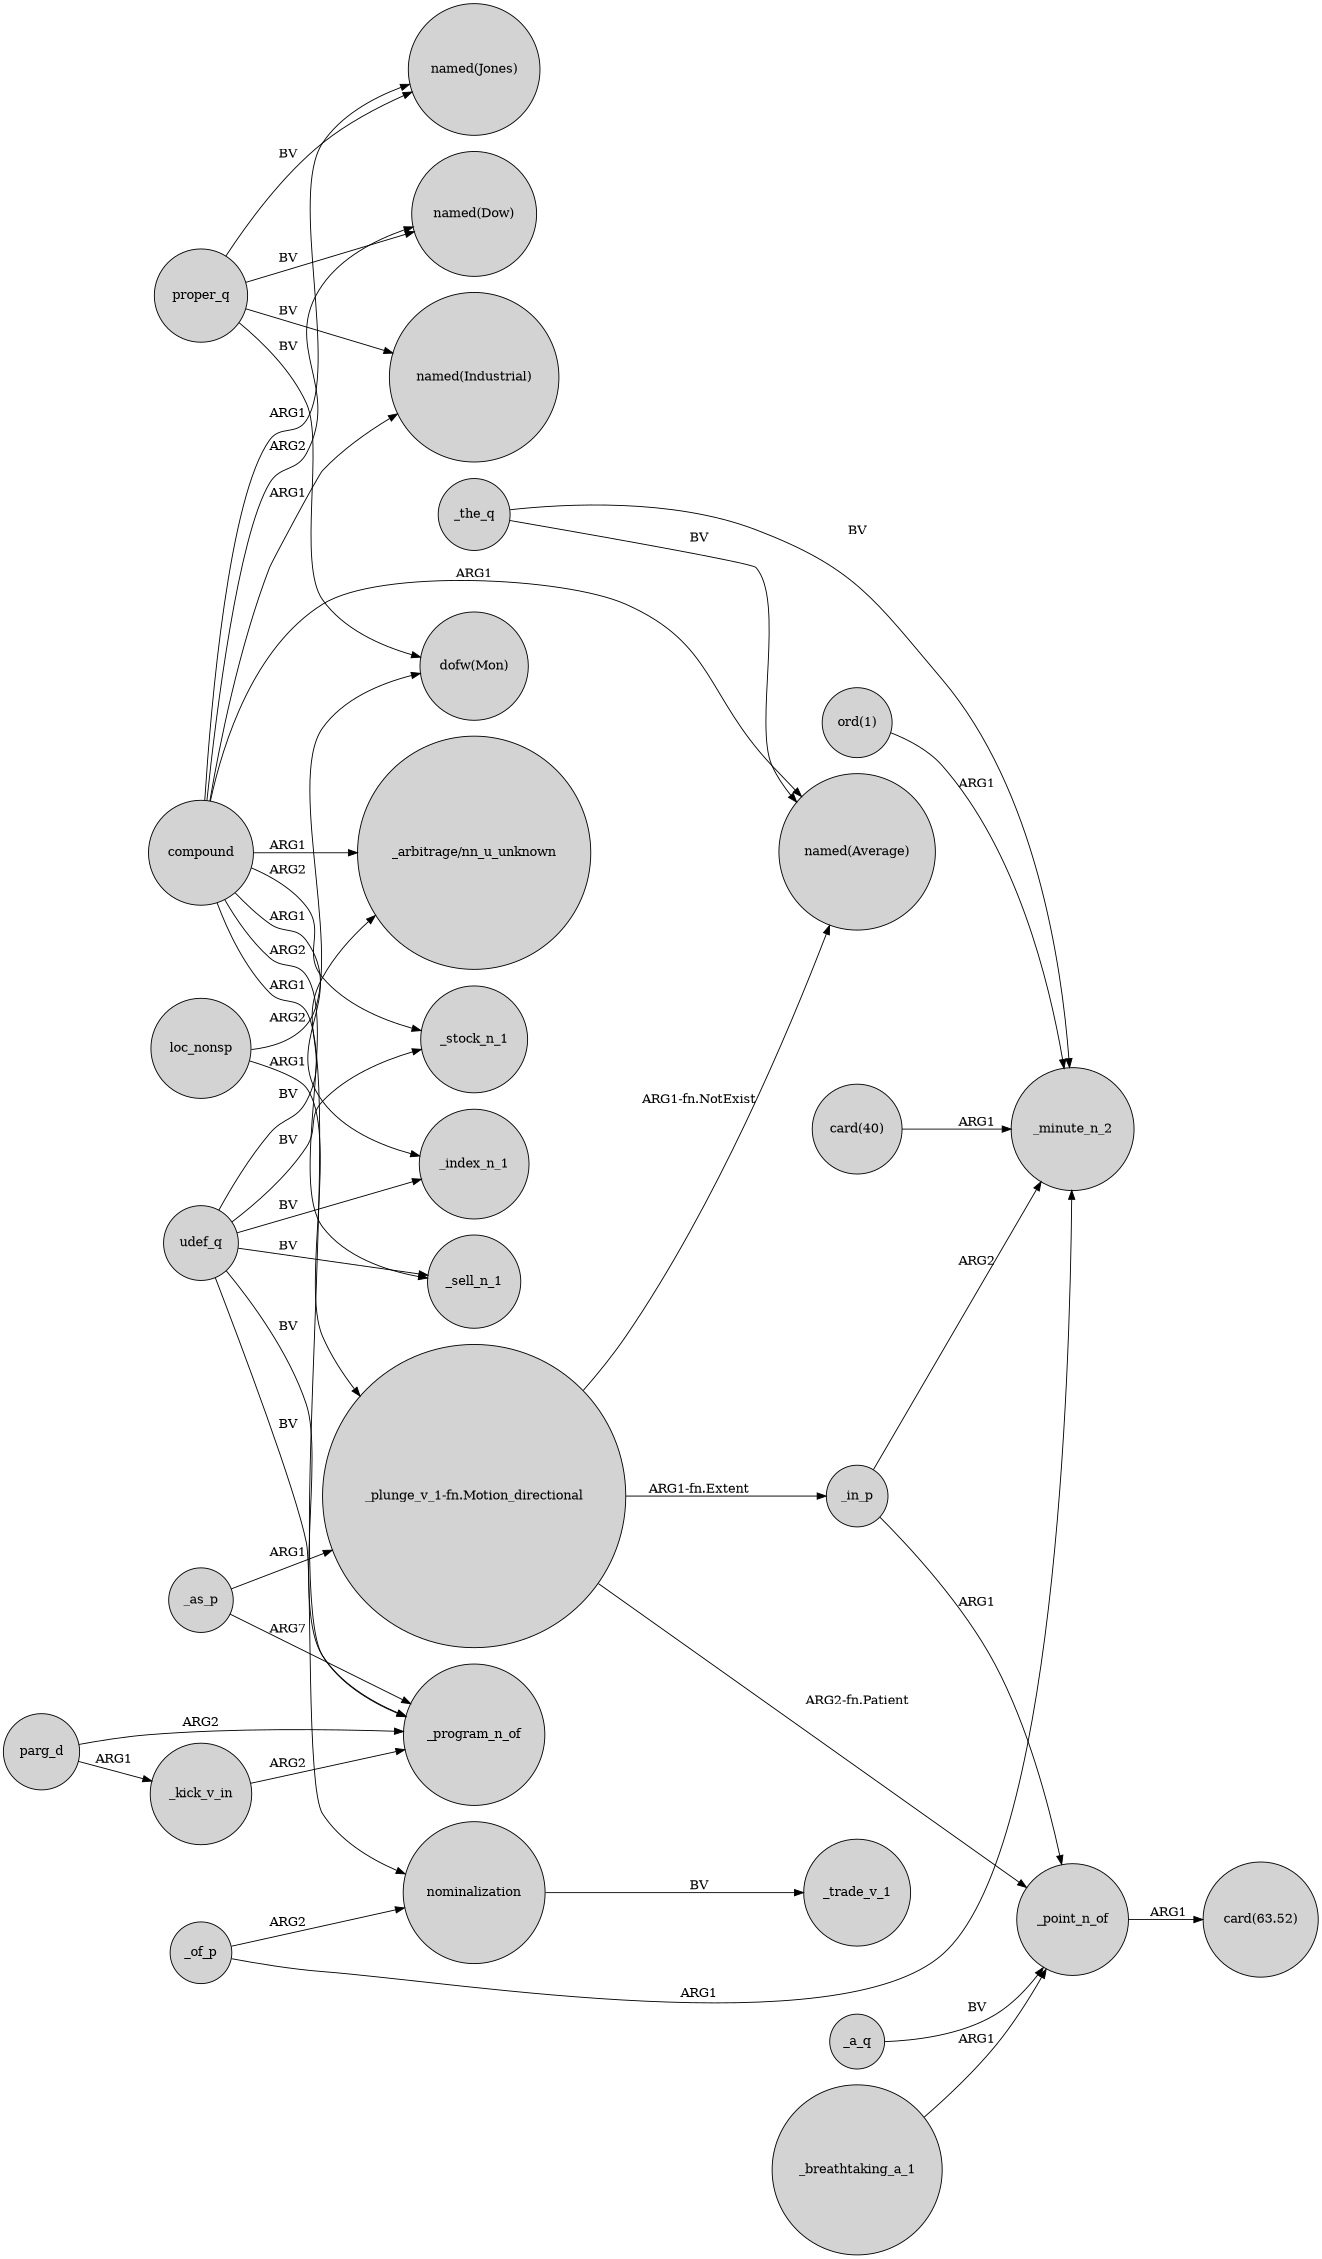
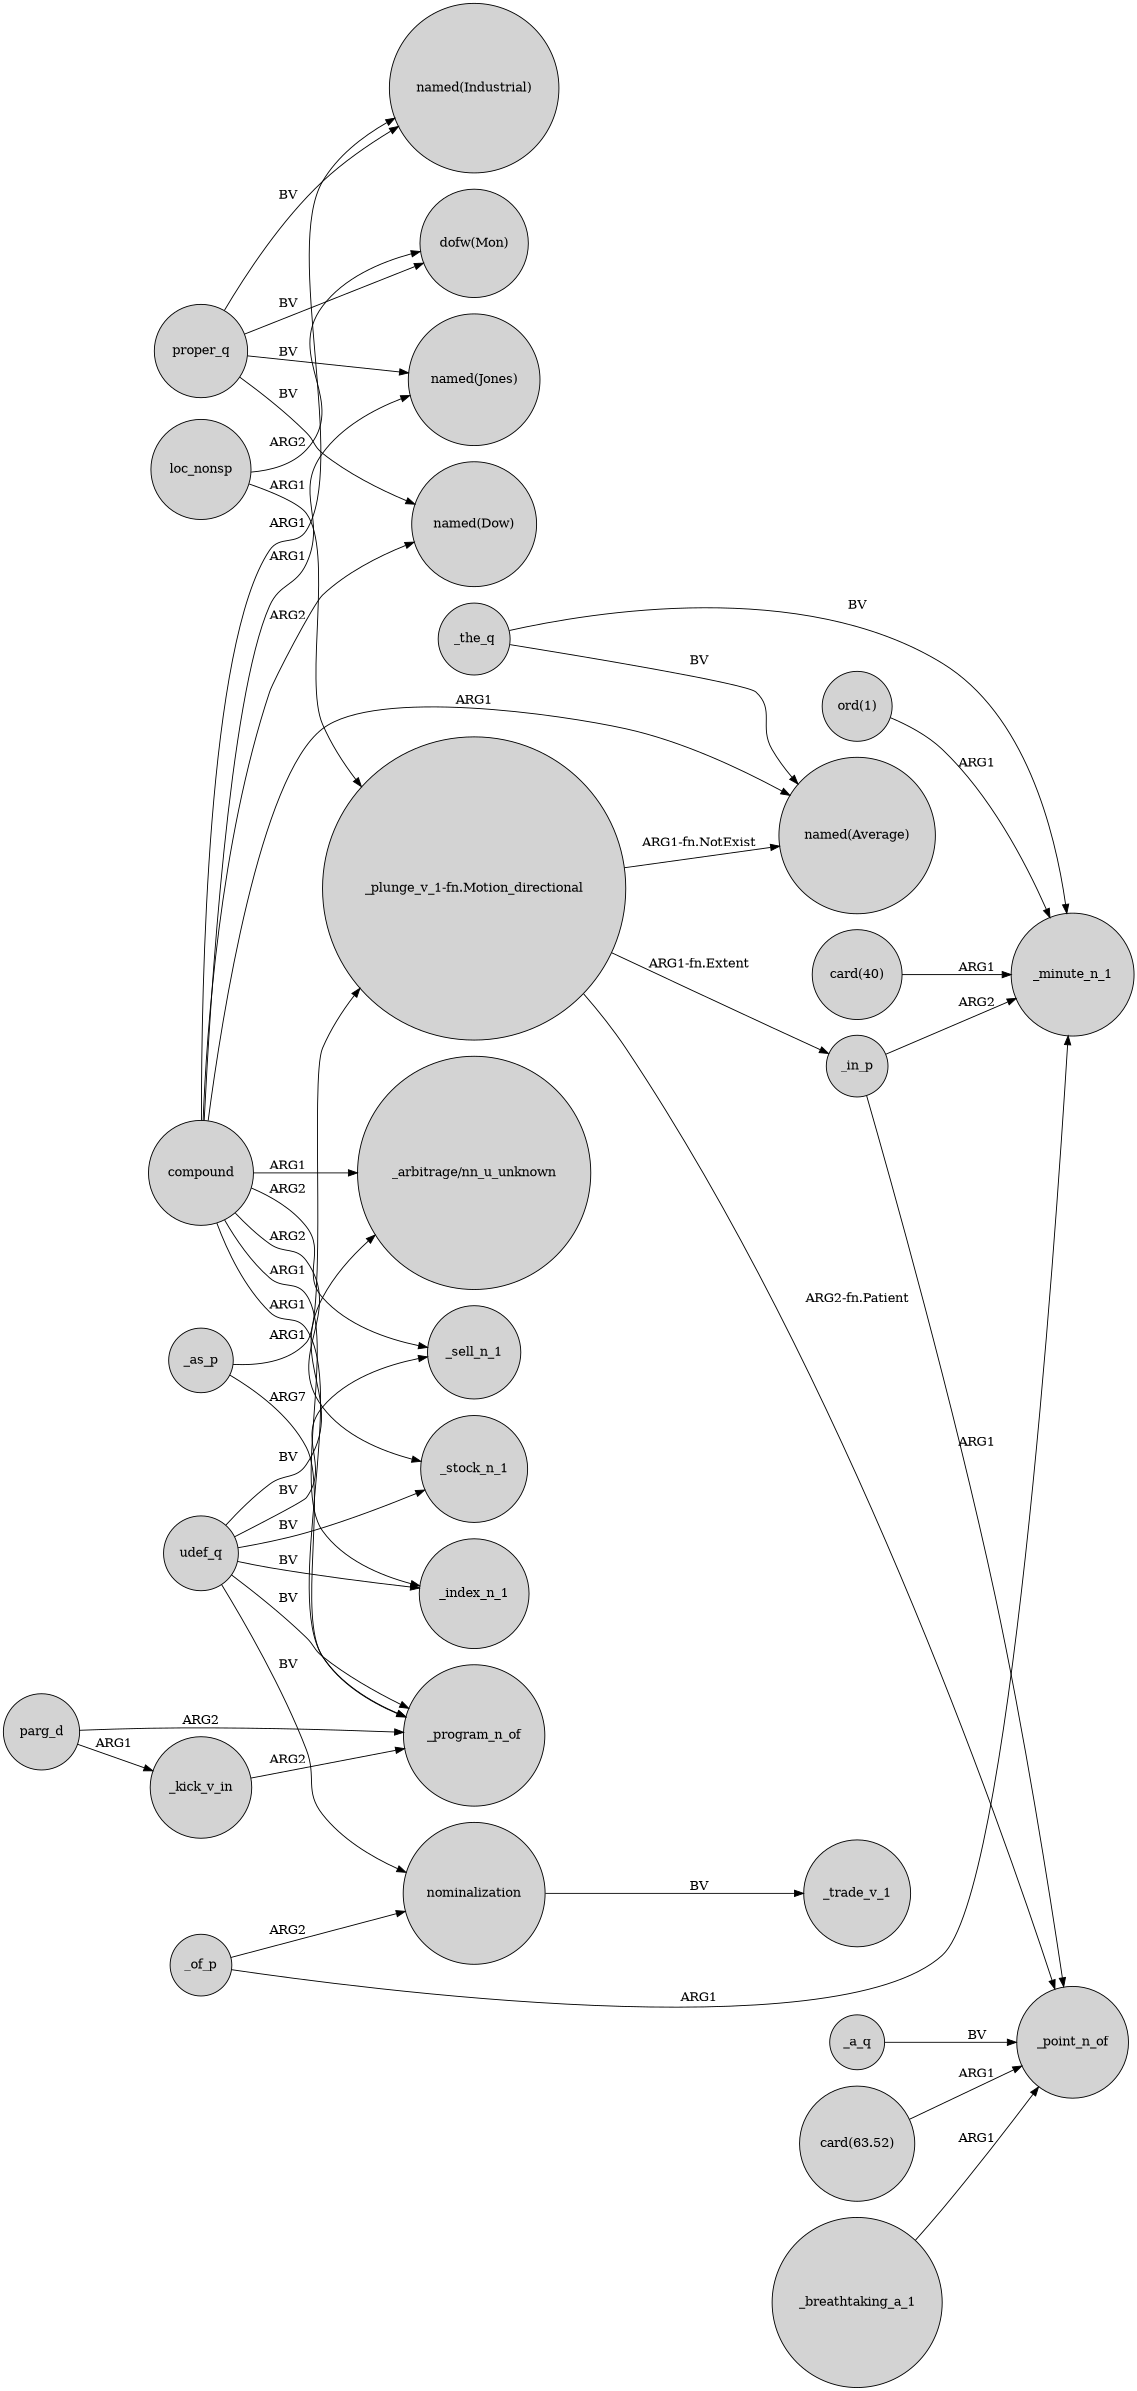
node "_minute_n_2": label "_minute_n_2" -> "_minute_n_1"
edge "_point_n_of" -> "card(63.52)": reversed
